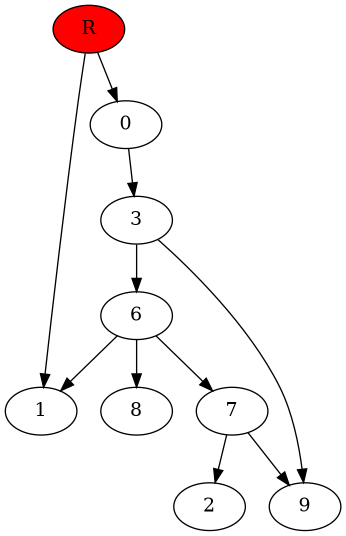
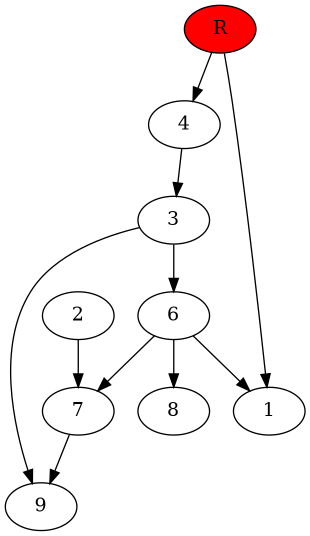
node "0": label "0" -> "4"
edge "7" -> "2": reversed
